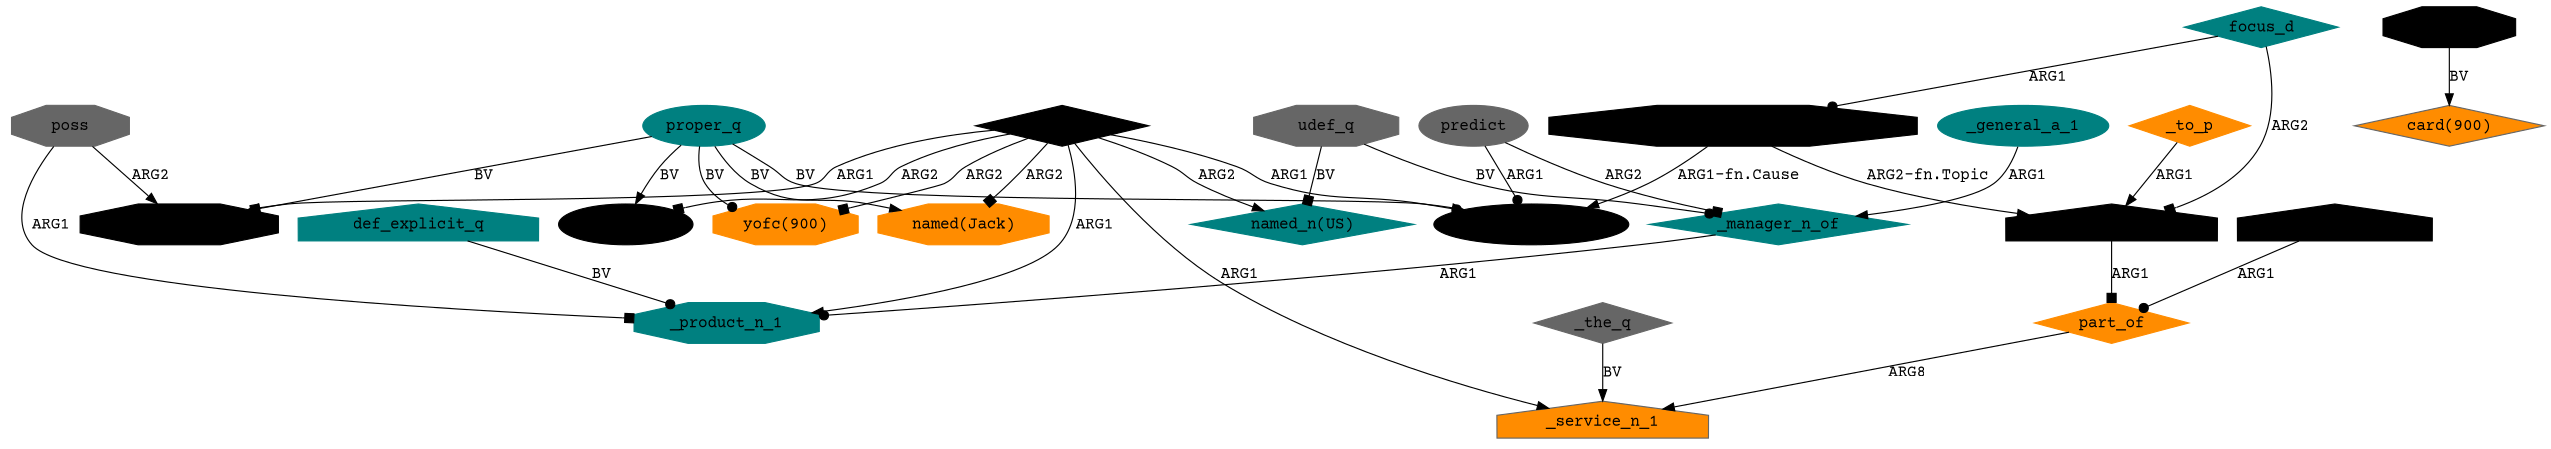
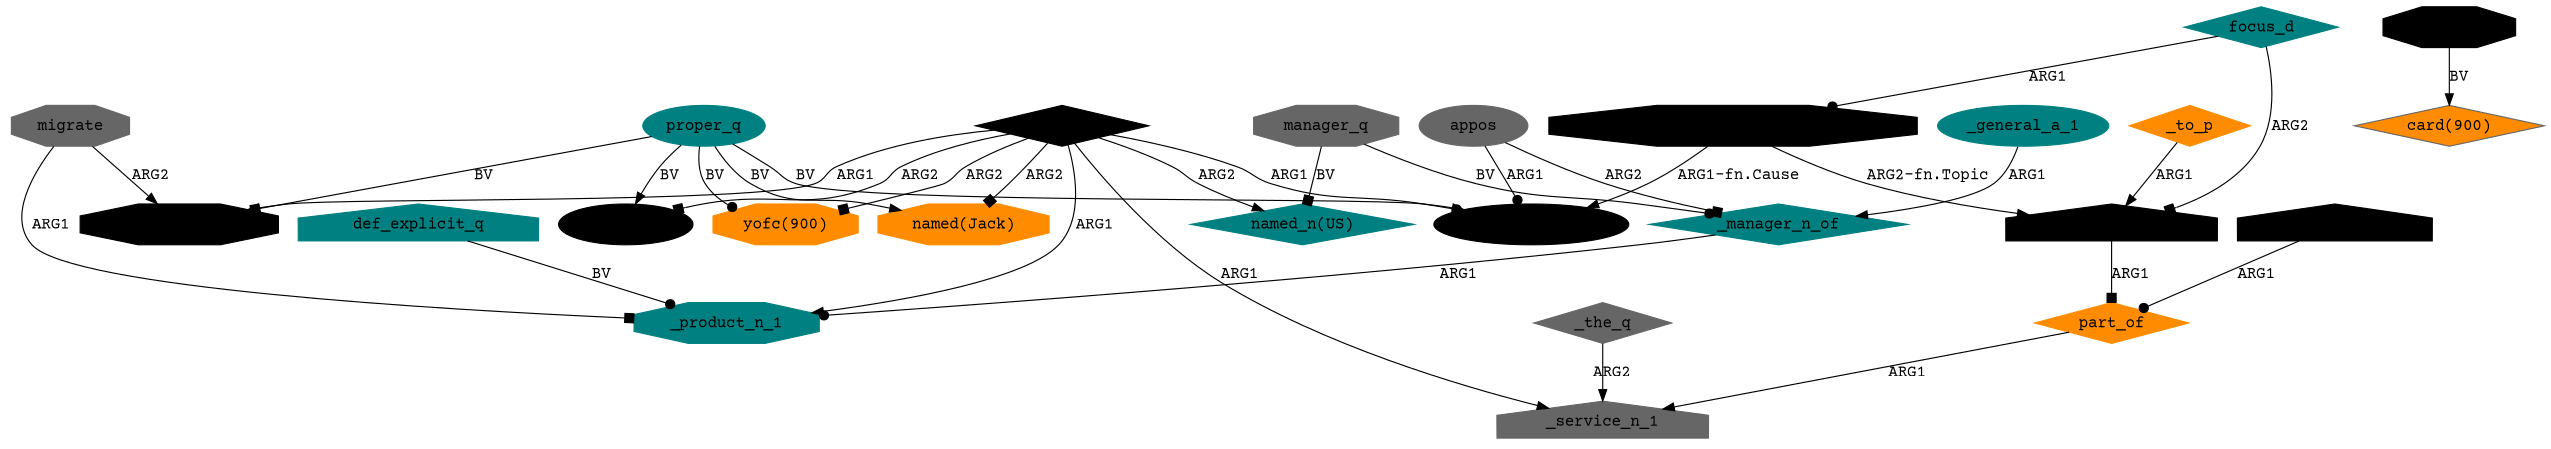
node "poss": label "poss" -> "migrate"
node "udef_q": label "udef_q" -> "manager_q"
node "predict": label "predict" -> "appos"
edge "_the_q" -> "_service_n_1": label "BV" -> "ARG2"
edge "part_of" -> "_service_n_1": label "ARG8" -> "ARG1"
node "_service_n_1": fillcolor darkorange -> gray40
